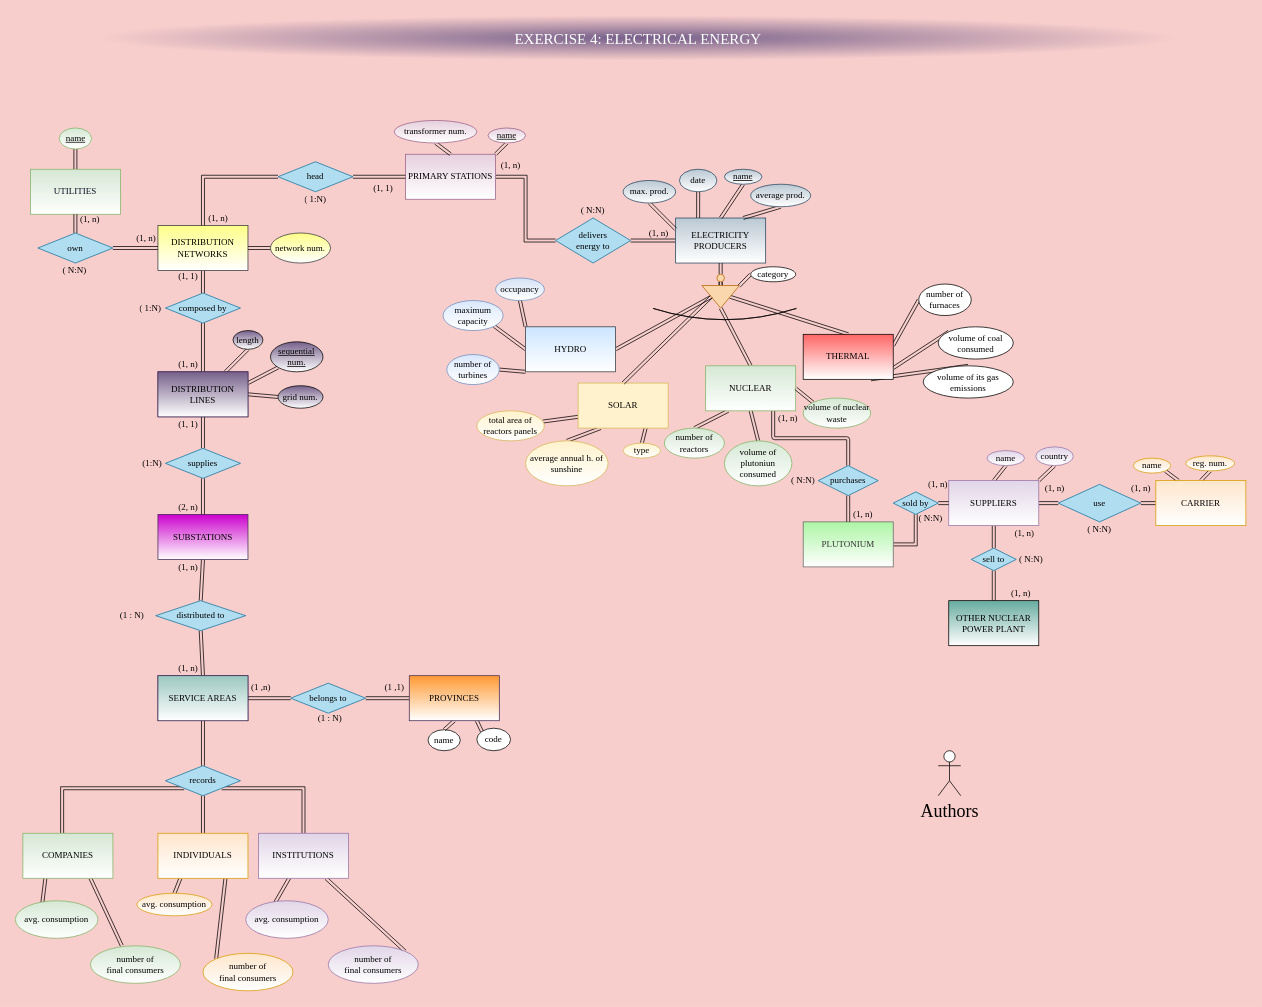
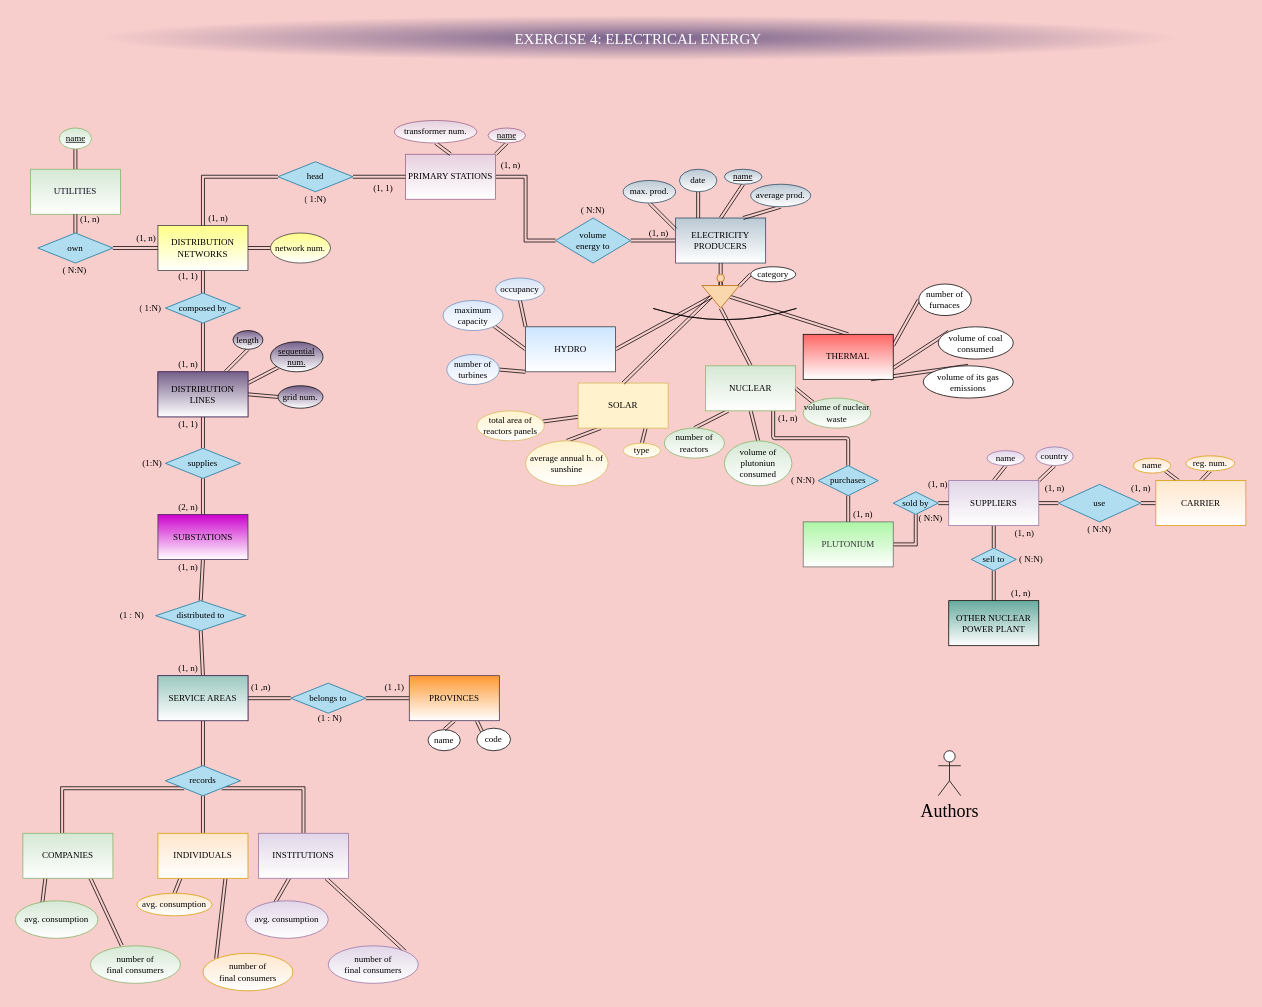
node "delivers energy to": label "delivers energy to" -> "volume energy to"
